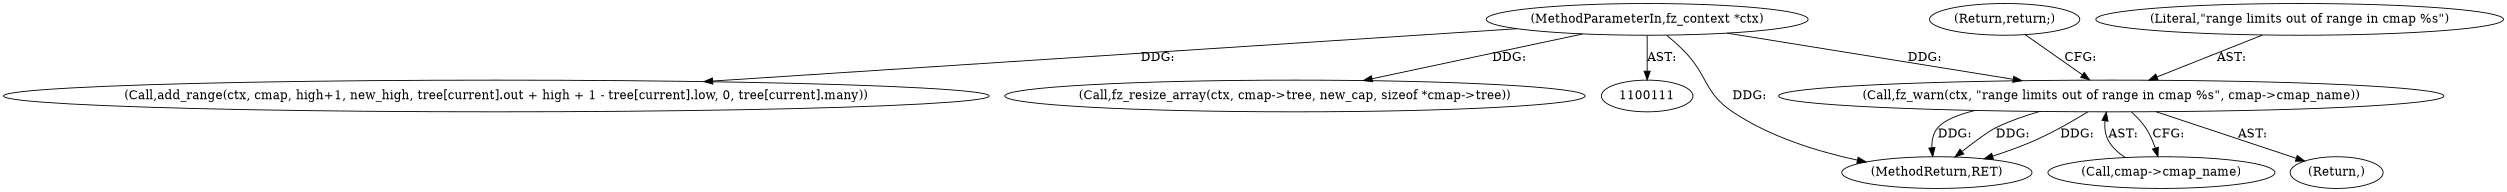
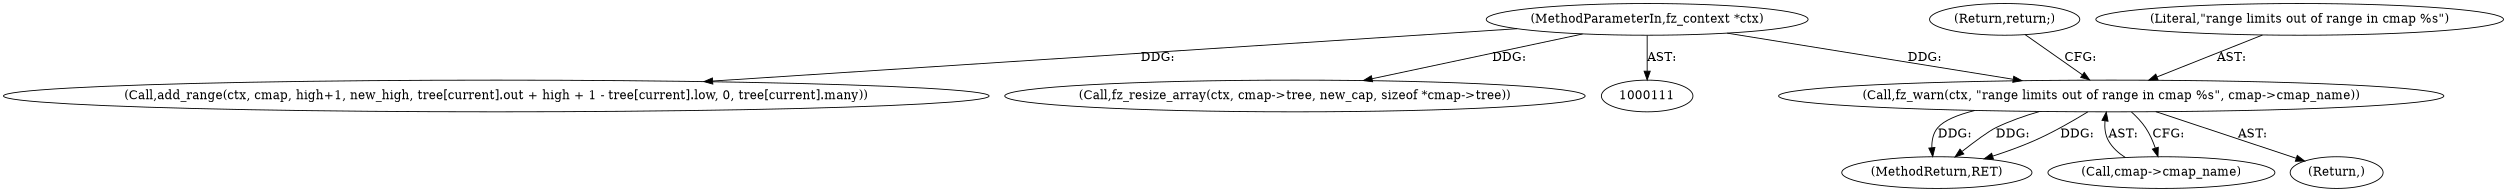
node "1100111": label "1100111" -> "1000111"
edge "(MethodParameterIn,fz_context *ctx)" -> "(MethodReturn,RET)": removed, label "DDG:"
